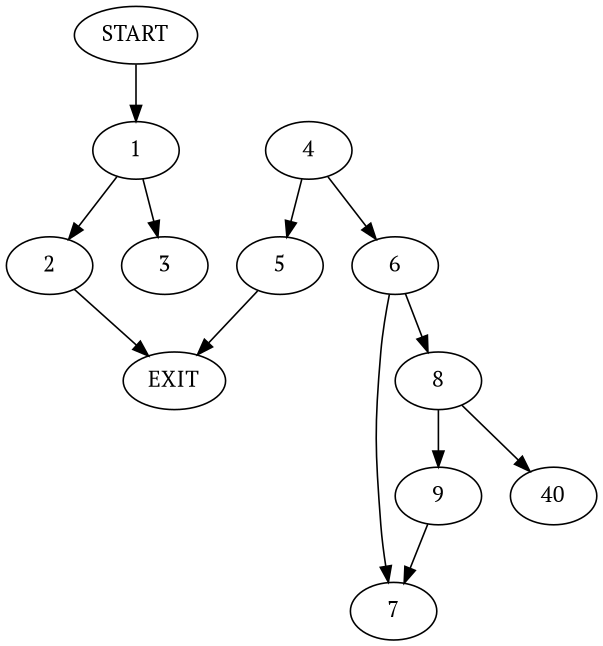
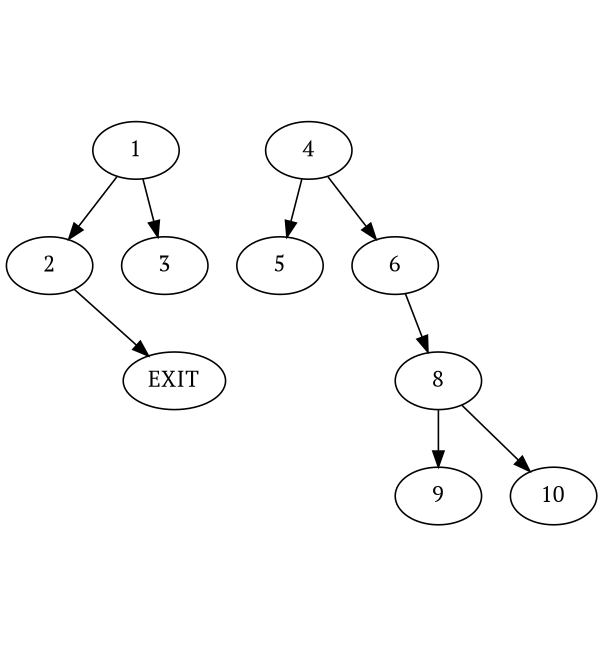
node "START": removed
edge "5" -> "EXIT": removed
node "40": label "40" -> "10"
node "7": removed
